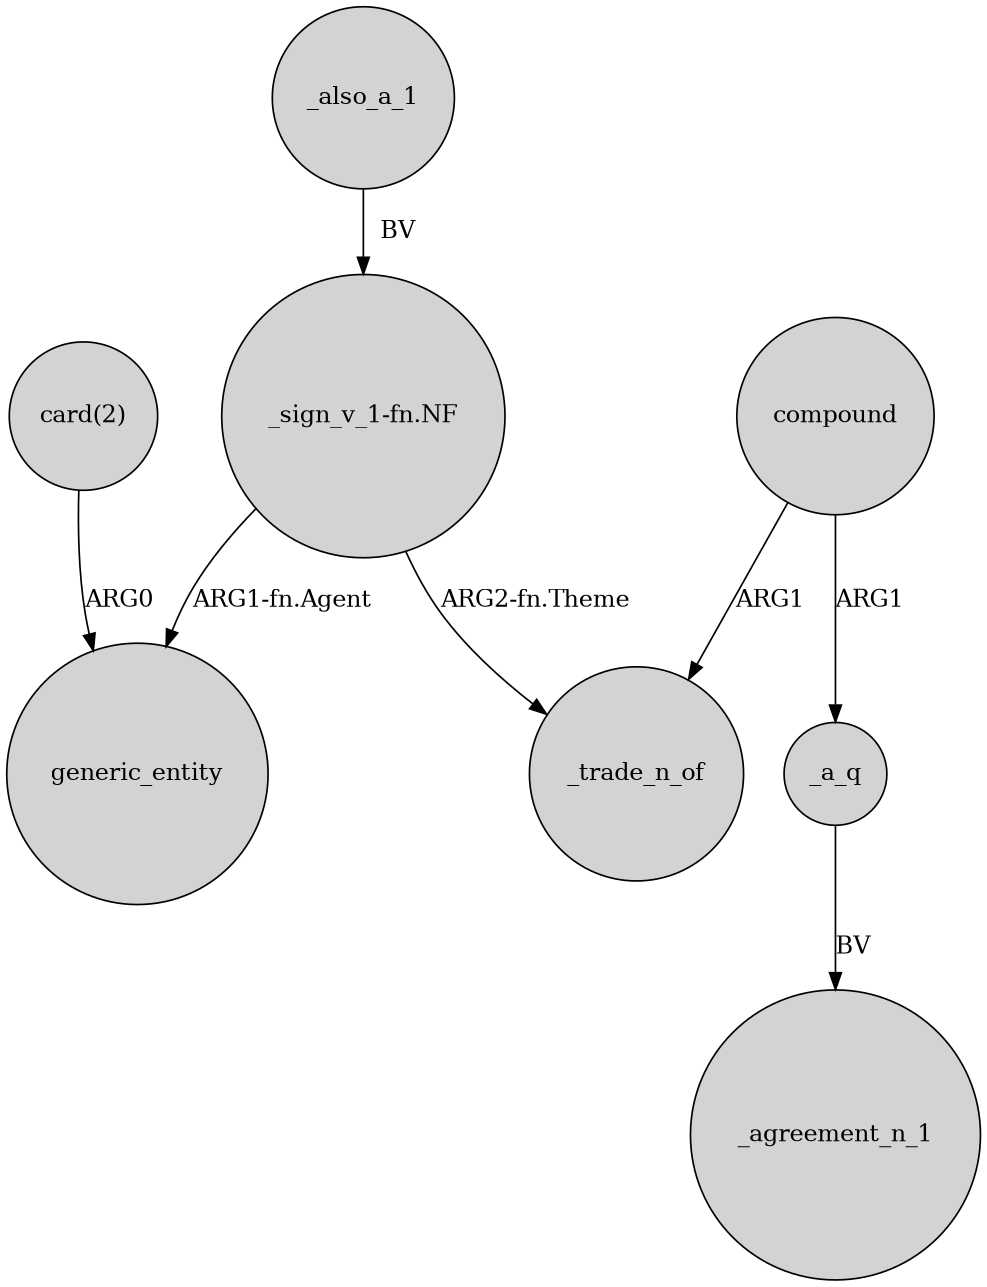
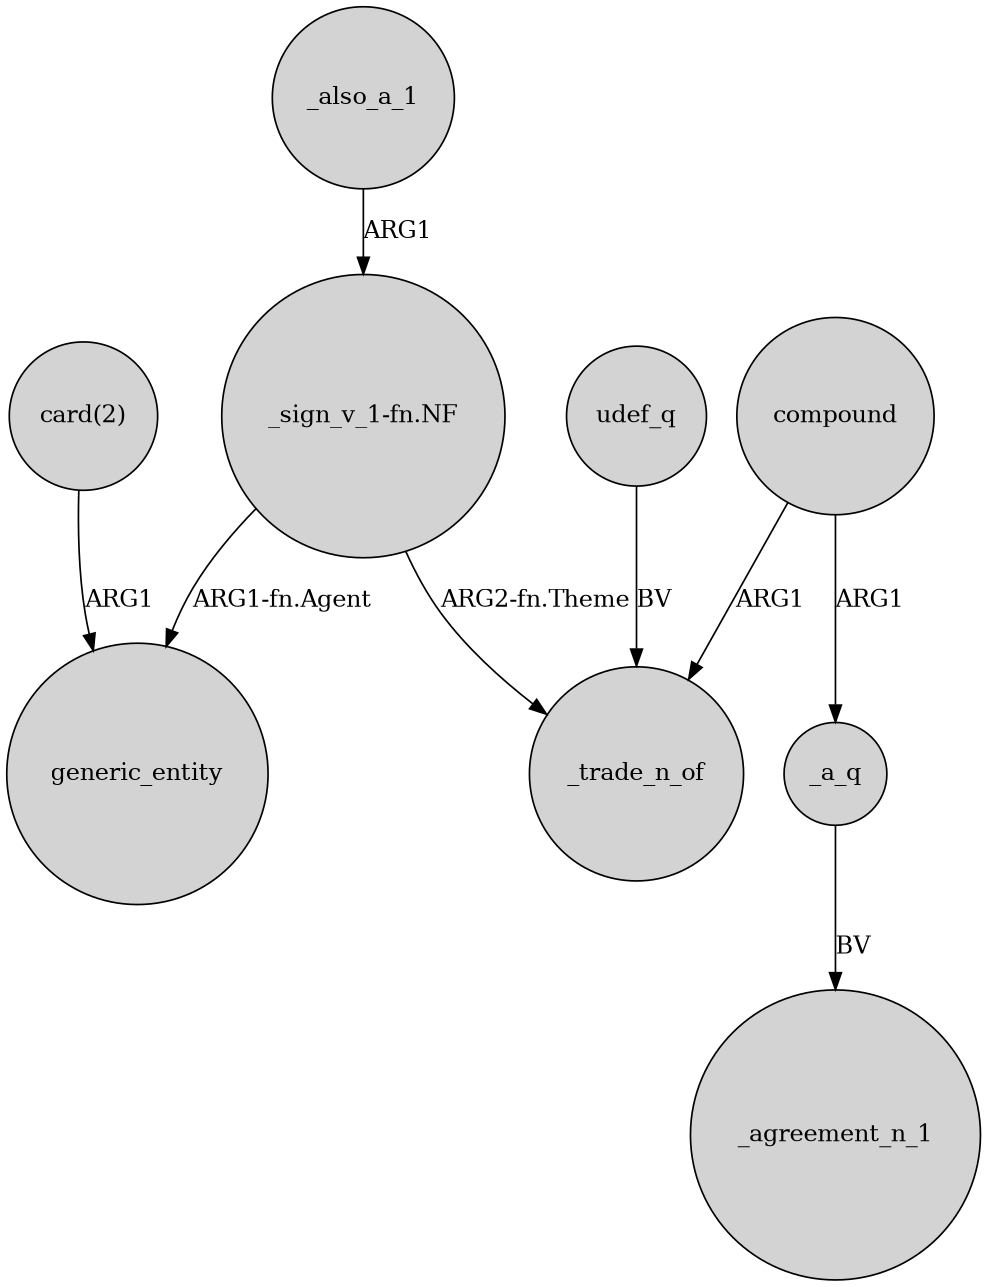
edge "_also_a_1" -> "_sign_v_1-fn.NF": label "BV" -> "ARG1"
node "udef_q": added
edge "card(2)" -> "generic_entity": label "ARG0" -> "ARG1"
